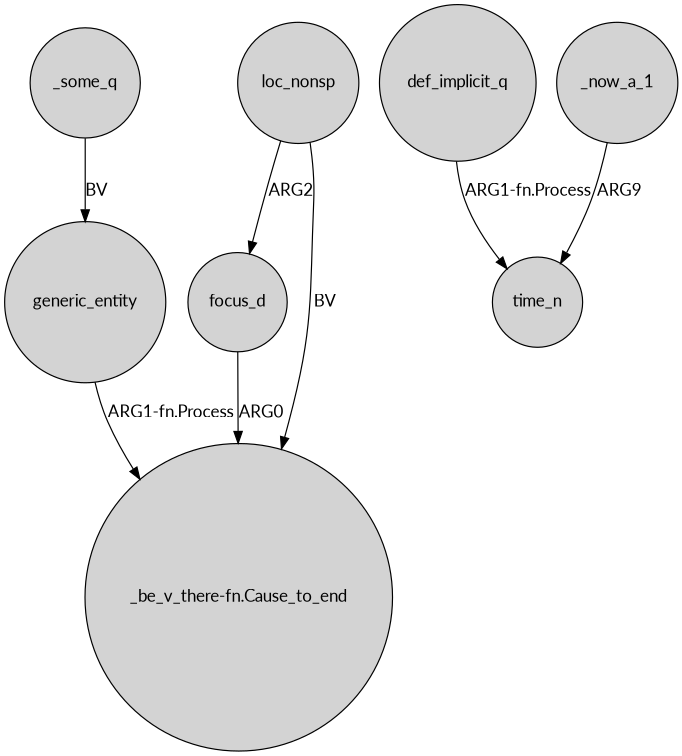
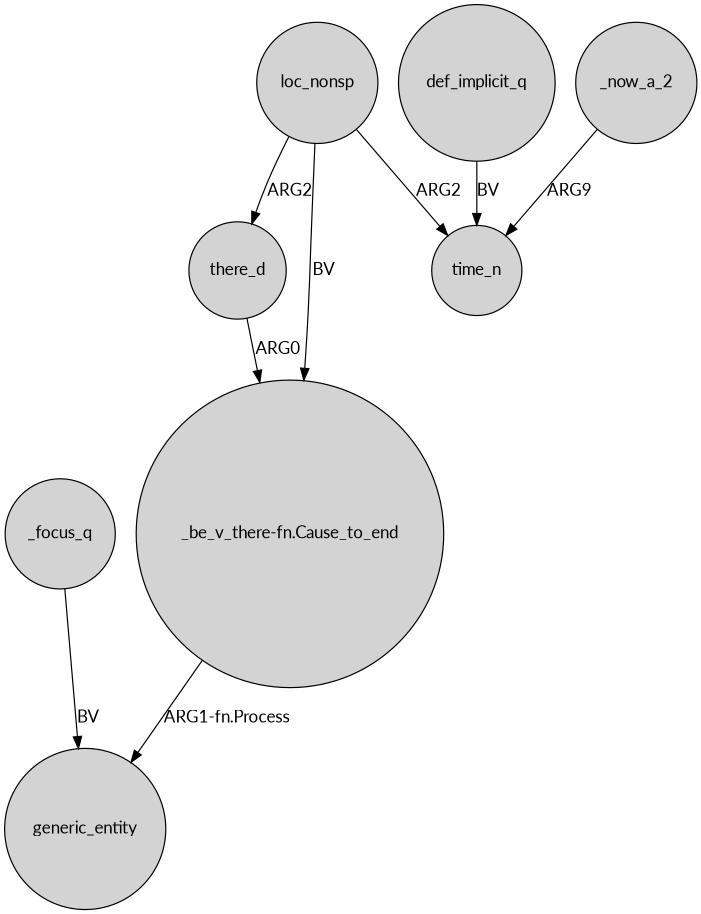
node "_some_q": label "_some_q" -> "_focus_q"
node "_now_a_1": label "_now_a_1" -> "_now_a_2"
edge "loc_nonsp" -> "time_n": added, label "ARG2"
edge "def_implicit_q" -> "time_n": label "ARG1-fn.Process" -> "BV"
node "focus_d": label "focus_d" -> "there_d"
edge "generic_entity" -> "_be_v_there-fn.Cause_to_end": reversed
